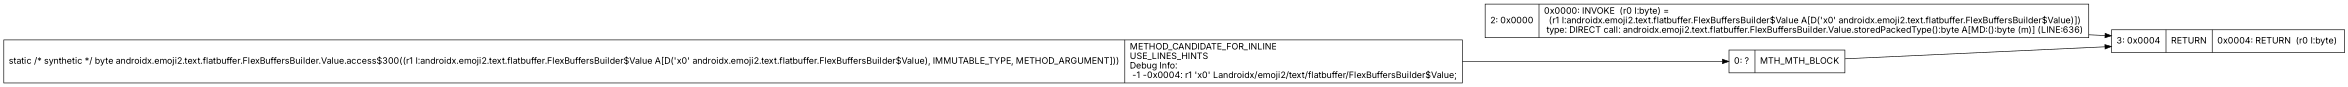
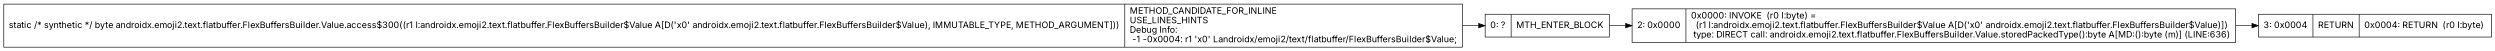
edge "0: ?" -> "3: 0x0004": now "0: ?" -> "2: 0x0000"
node "0: ?": text "MTH_MTH_BLOCK" -> "MTH_ENTER_BLOCK"
